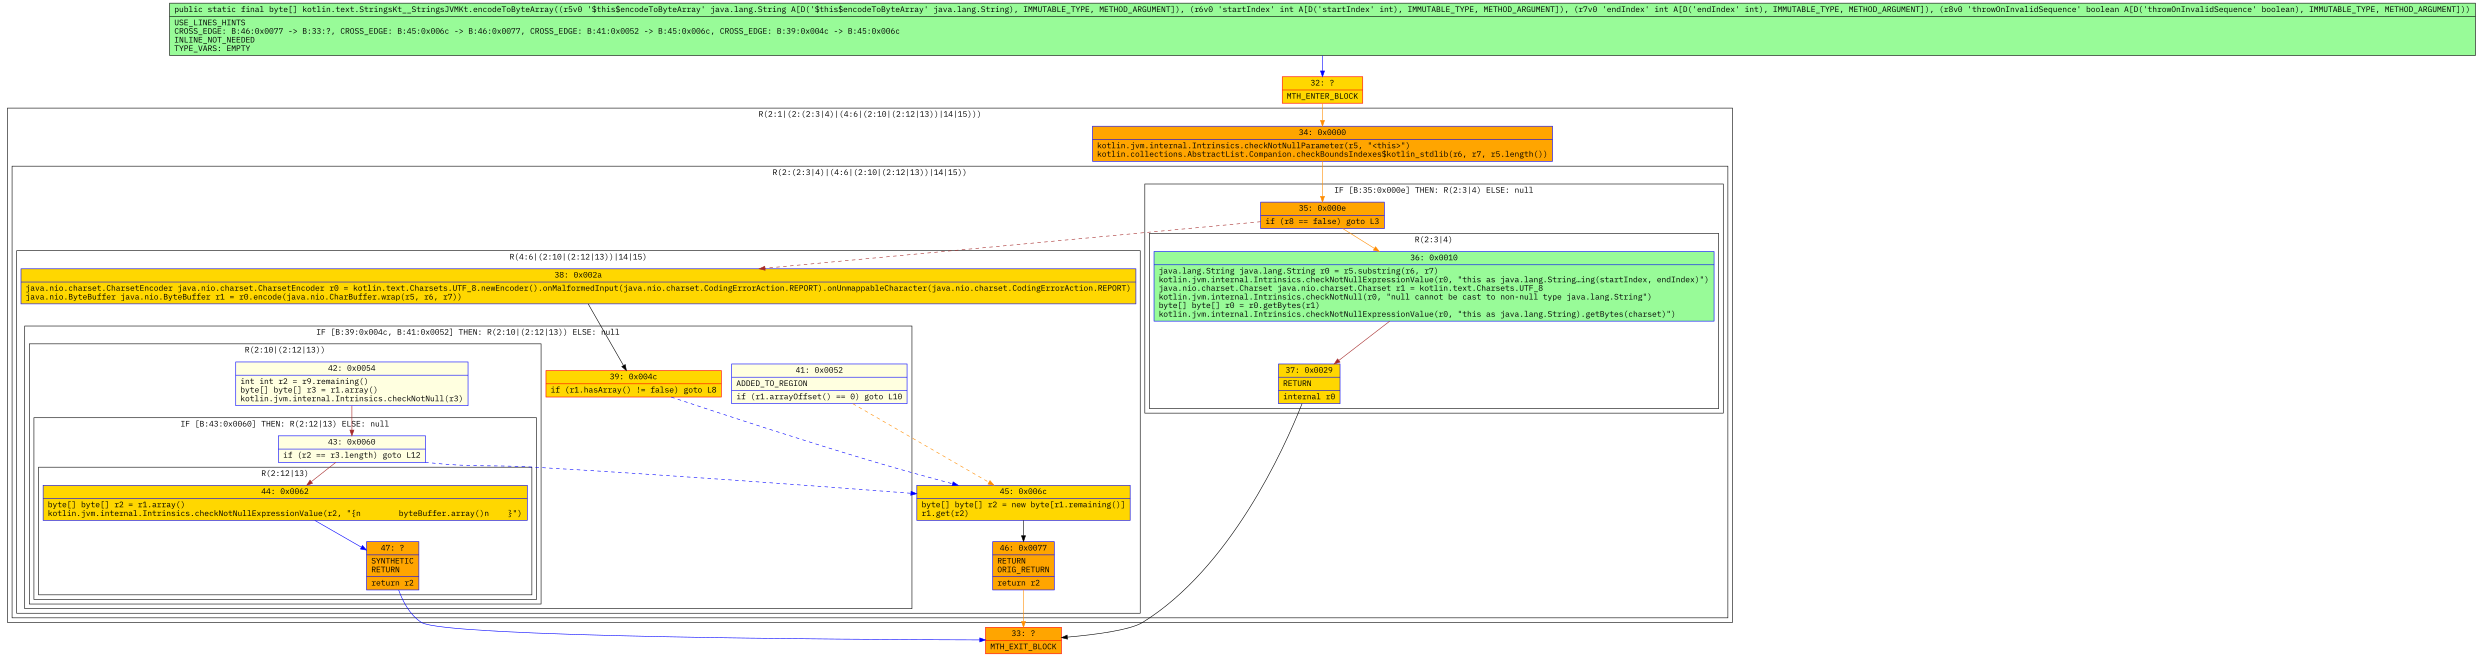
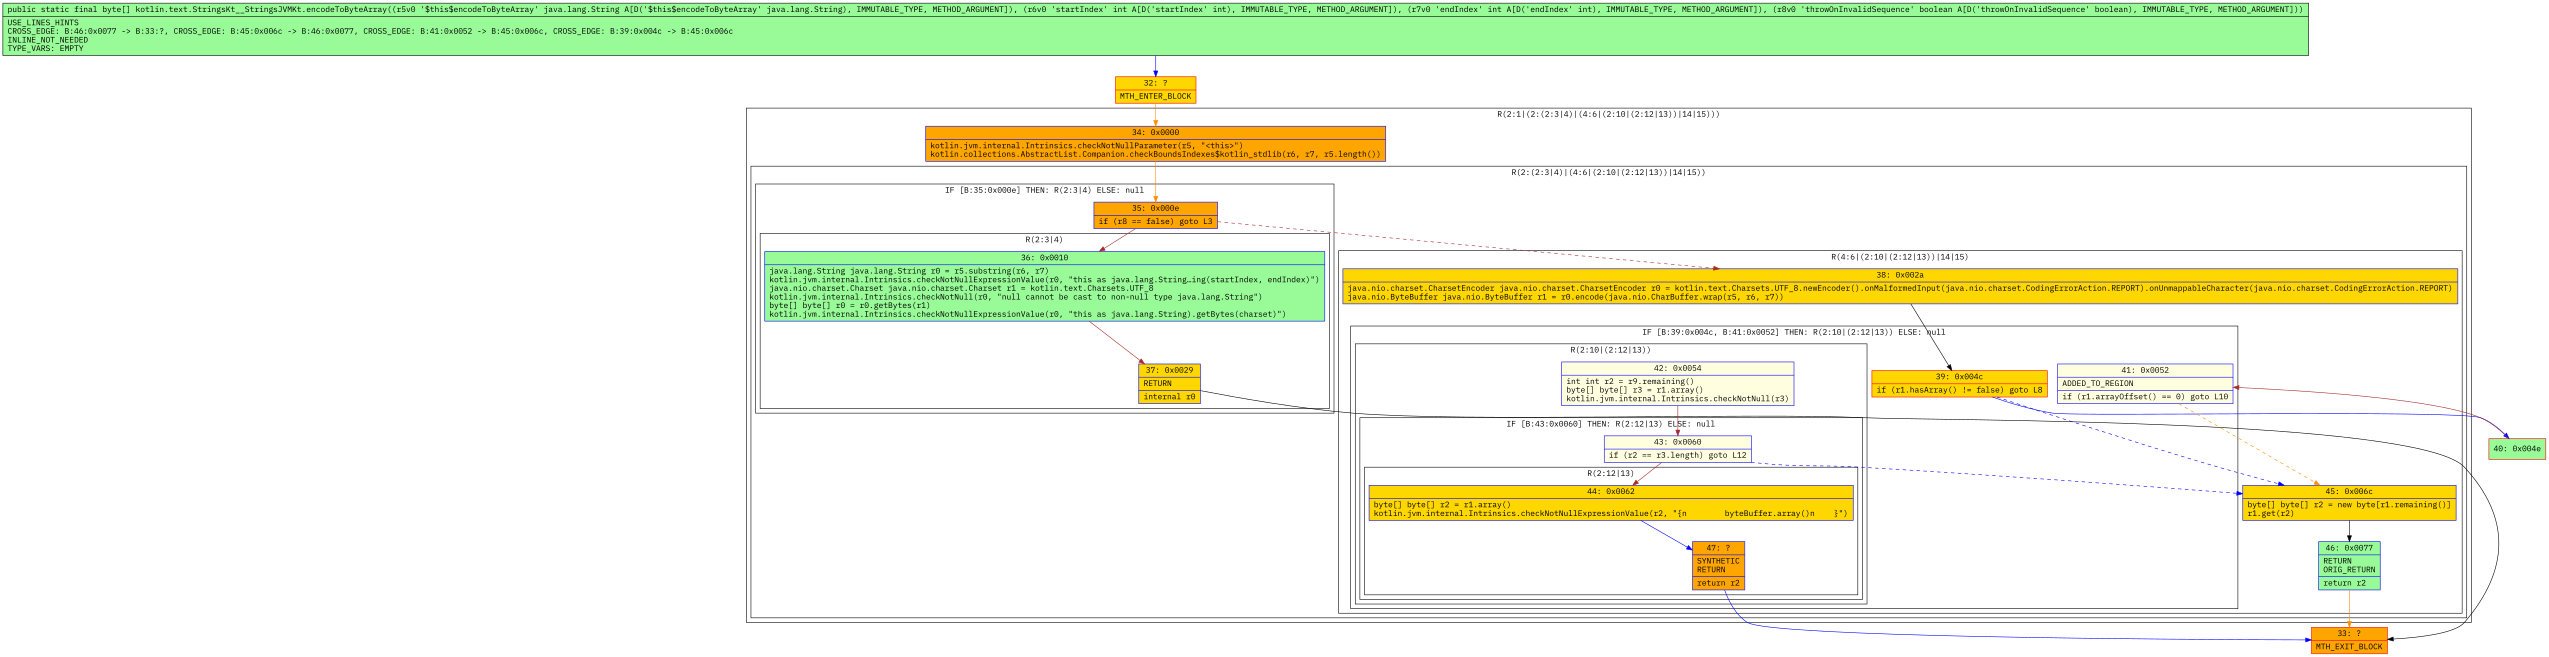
edge "35: 0x000e" -> "36: 0x0010": color darkorange -> brown
node "40: 0x004e": added
node "46: 0x0077": fillcolor orange -> palegreen
